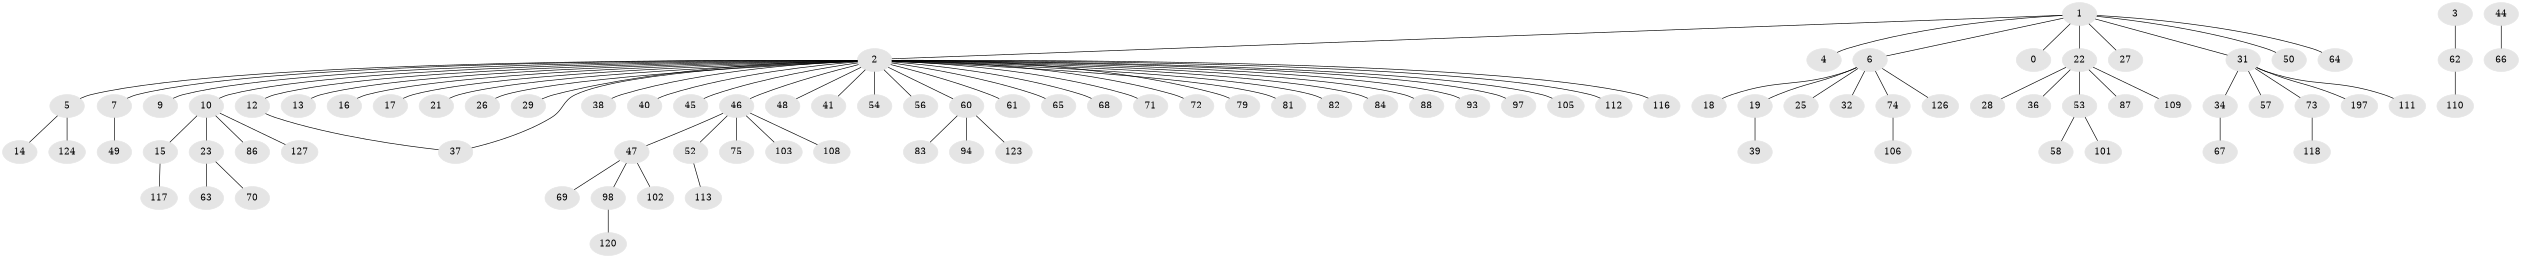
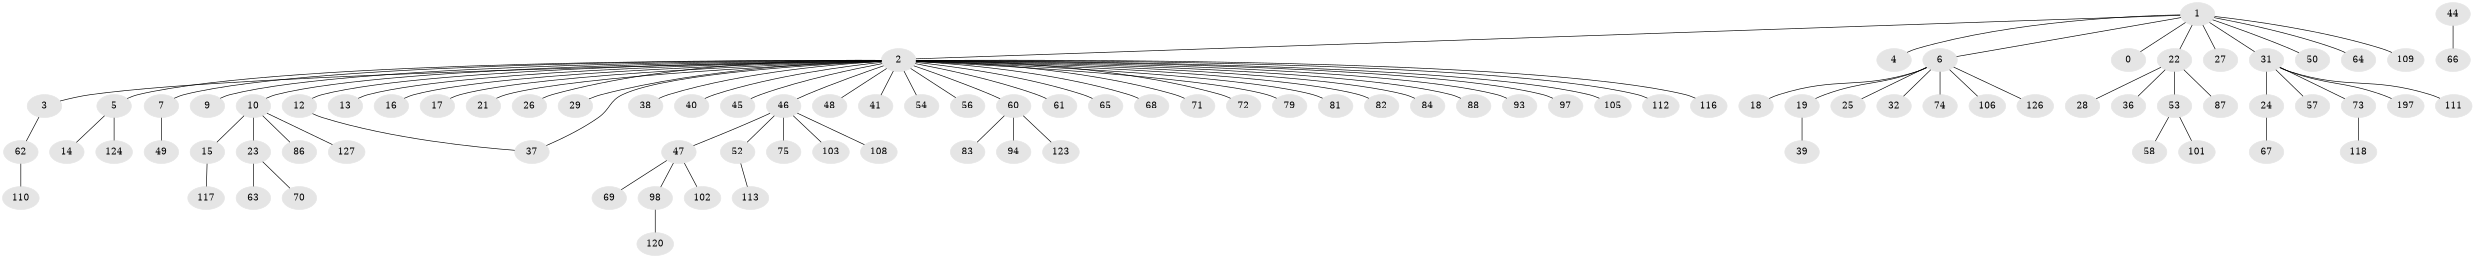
edge "2" -- "3": added
edge "22" -- "109": now "1" -- "109"
node "34": label "34" -> "24"
edge "74" -- "106": now "6" -- "106"
